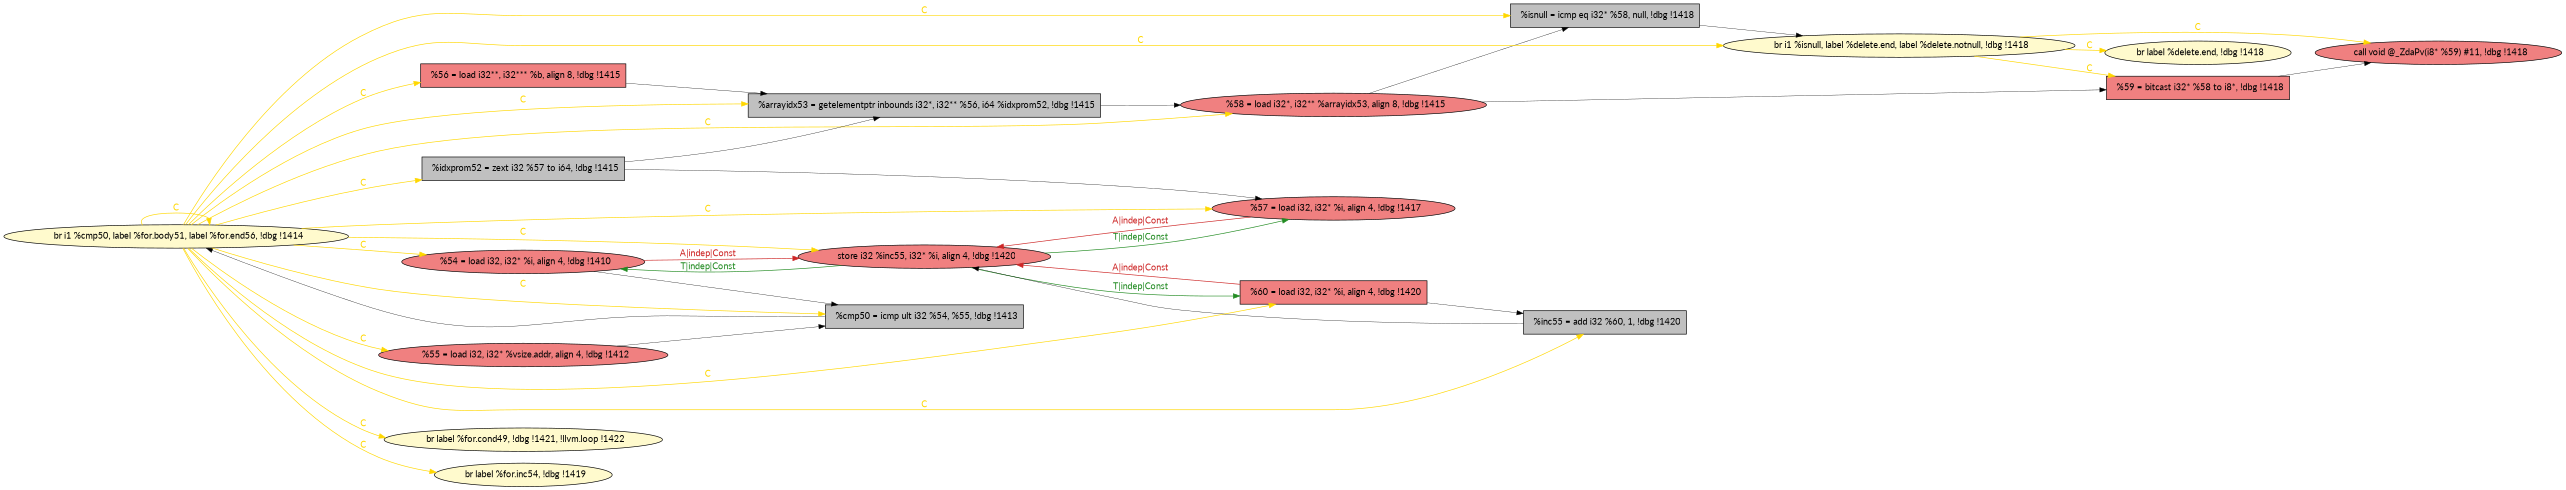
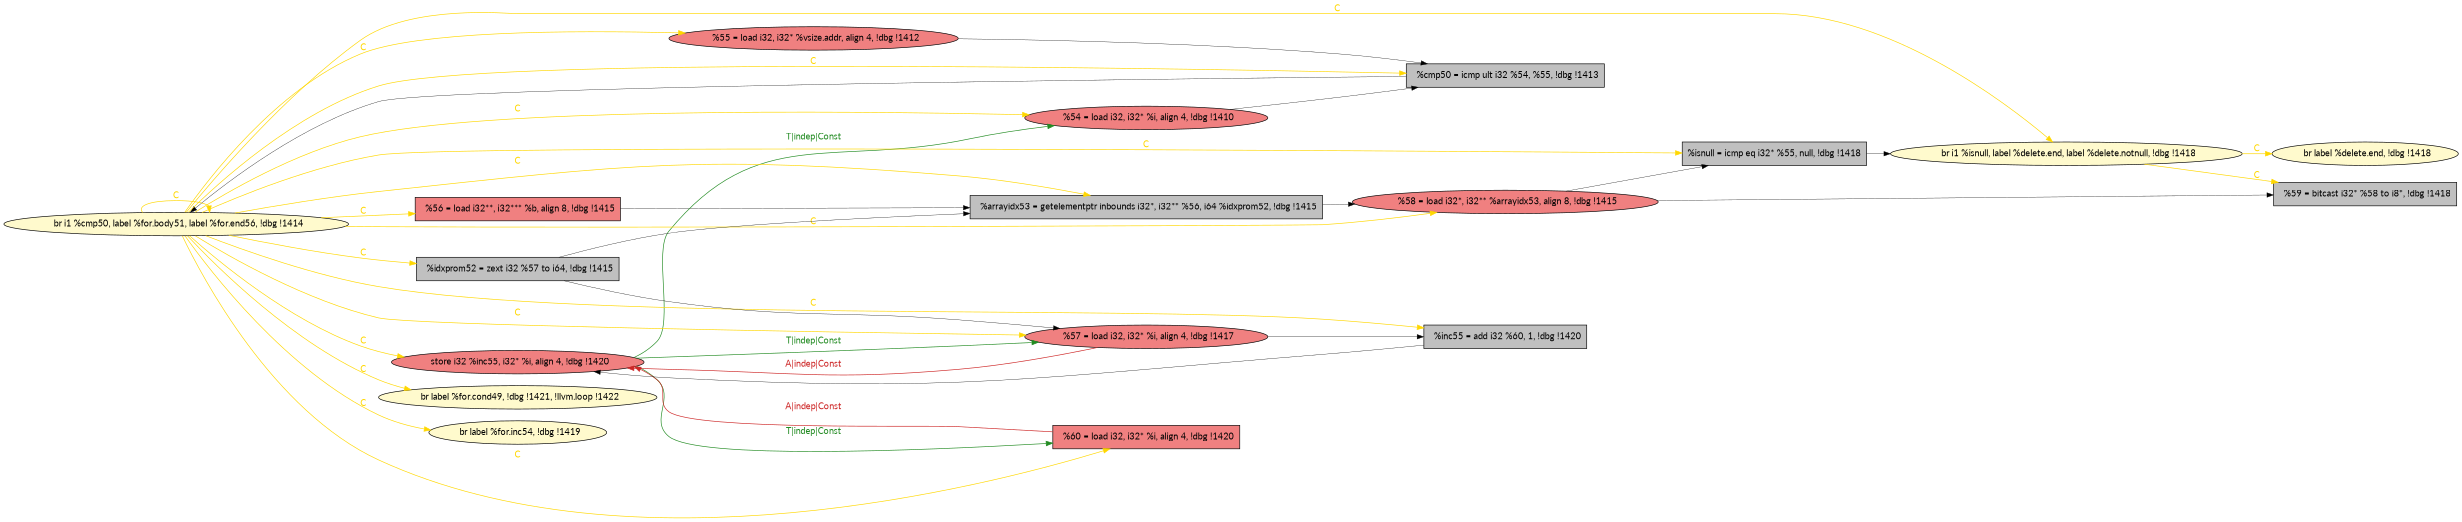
node "%isnull = icmp eq i32* %58, null, !dbg !1418": label "%isnull = icmp eq i32* %58, null, !dbg !1418" -> "%isnull = icmp eq i32* %55, null, !dbg !1418"
node "call void @_ZdaPv(i8* %59) #11, !dbg !1418": removed
node "%59 = bitcast i32* %58 to i8*, !dbg !1418": fillcolor lightcoral -> grey
edge "%54 = load i32, i32* %i, align 4, !dbg !1410" -> "store i32 %inc55, i32* %i, align 4, !dbg !1420": removed, label "A|indep|Const"
edge "%60 = load i32, i32* %i, align 4, !dbg !1420" -> "%inc55 = add i32 %60, 1, !dbg !1420": now "%57 = load i32, i32* %i, align 4, !dbg !1417" -> "%inc55 = add i32 %60, 1, !dbg !1420"
